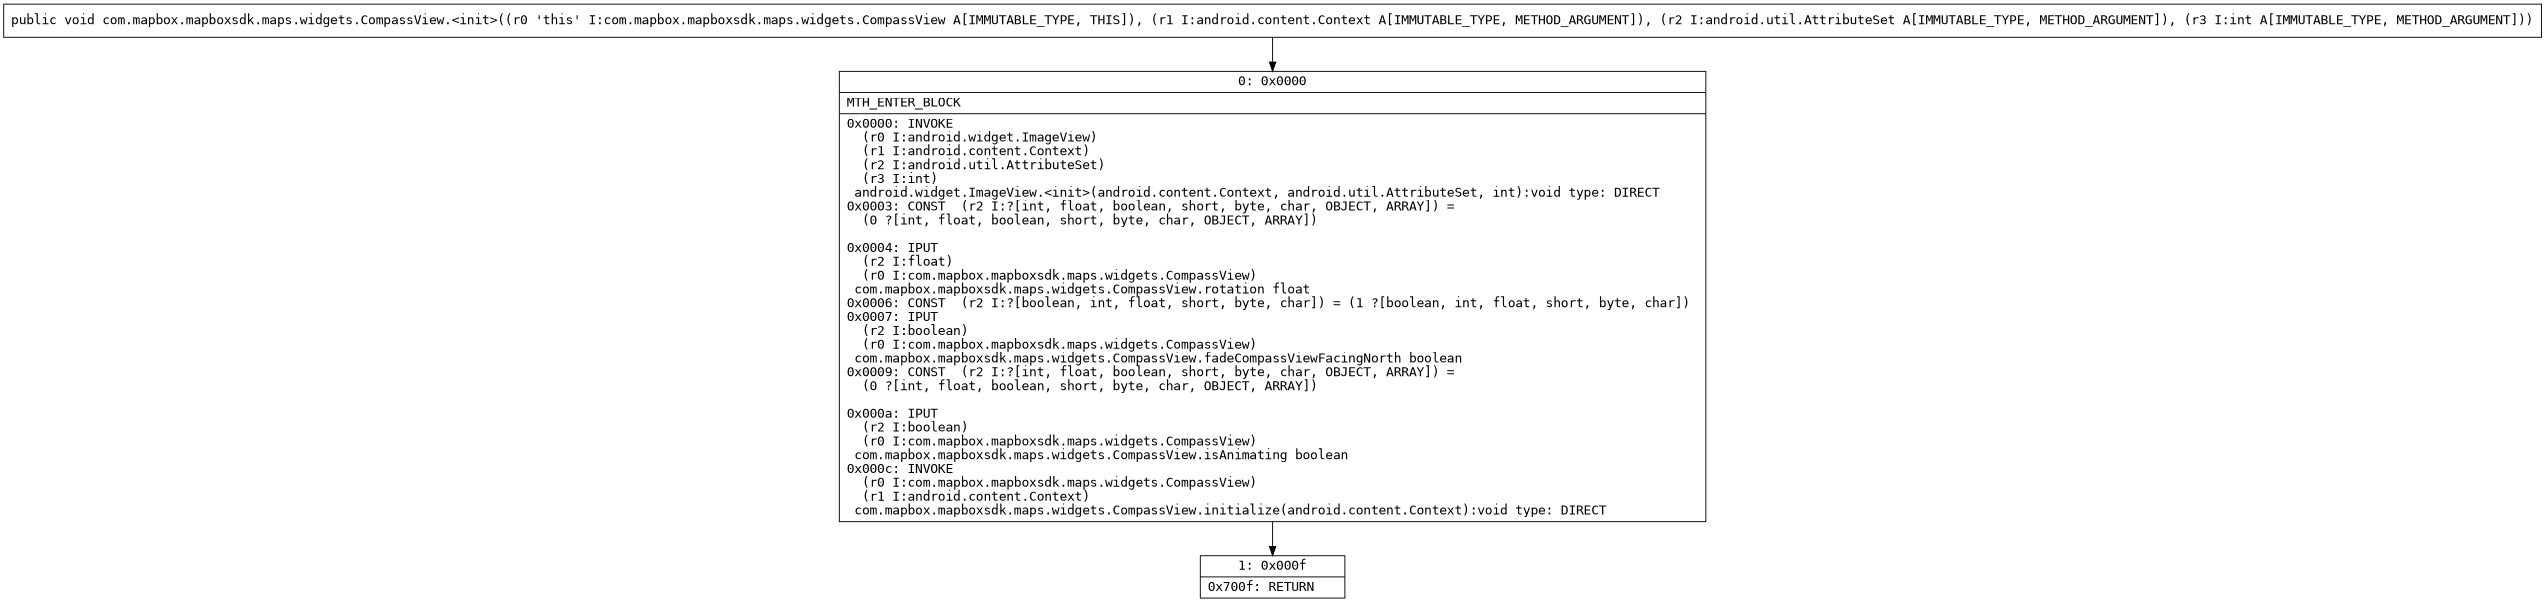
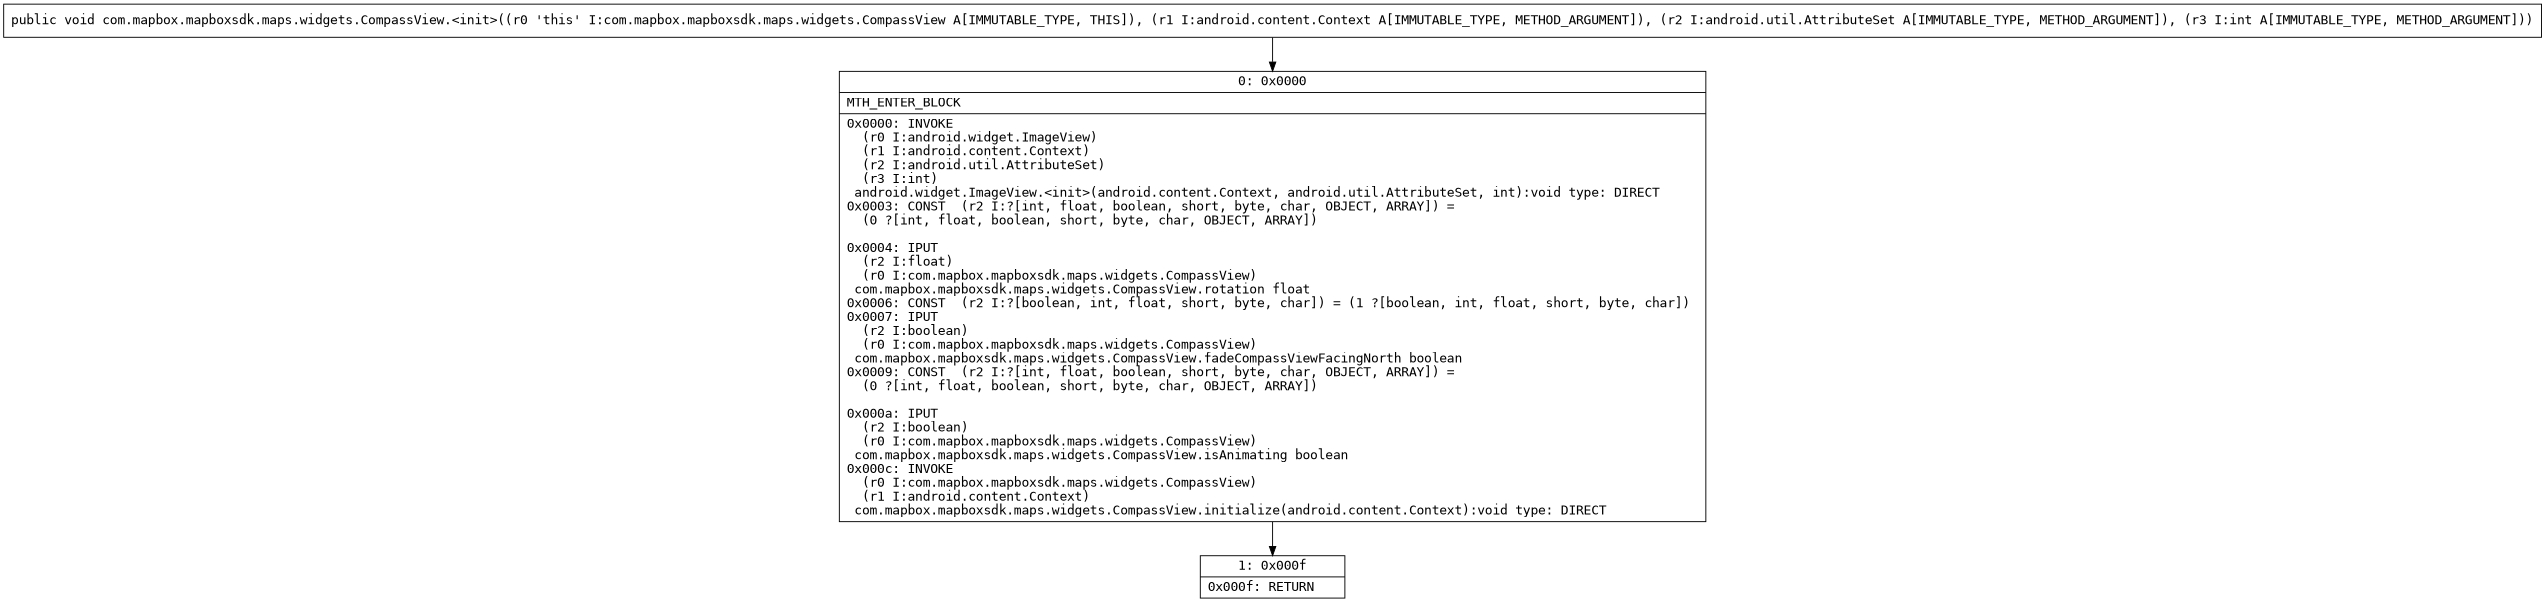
node "1: 0x000f": text "0x700f: RETURN" -> "0x000f: RETURN"
